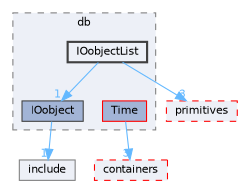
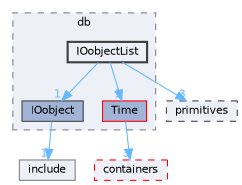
edge "IOobjectList" -> "Time": added
node "primitives": color red -> grey25
